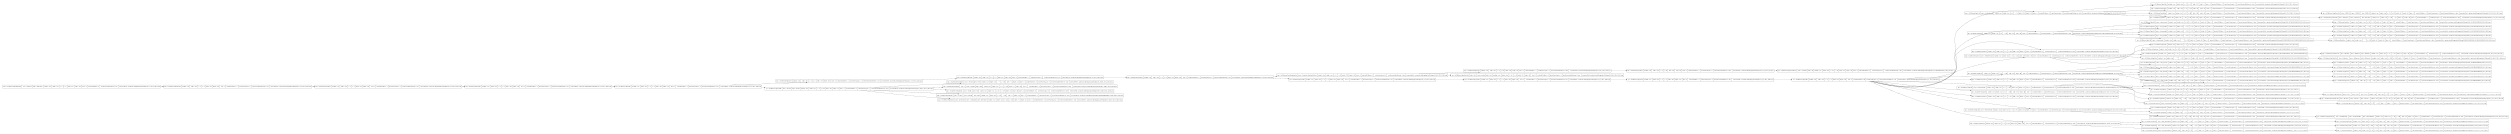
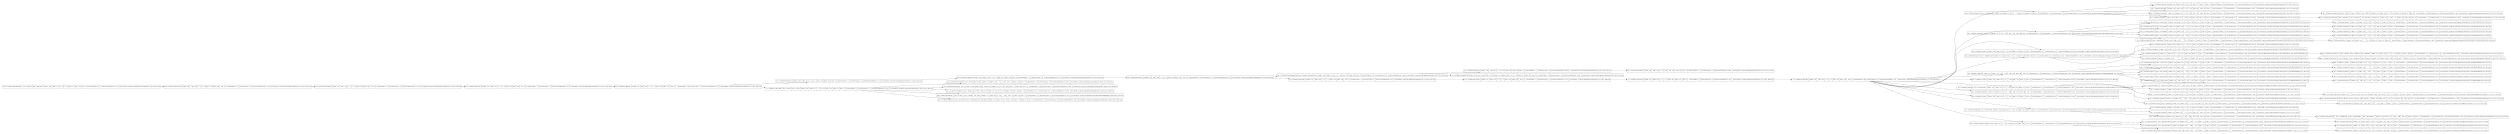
node "type = XCUIElementTypeSearchField": removed
